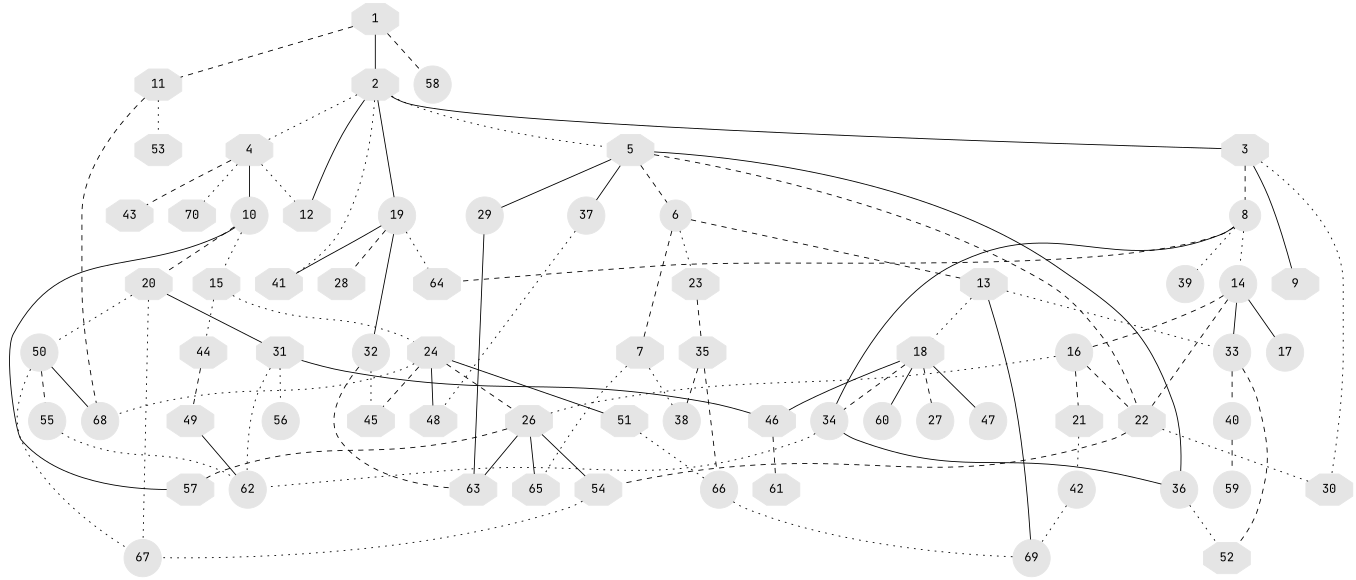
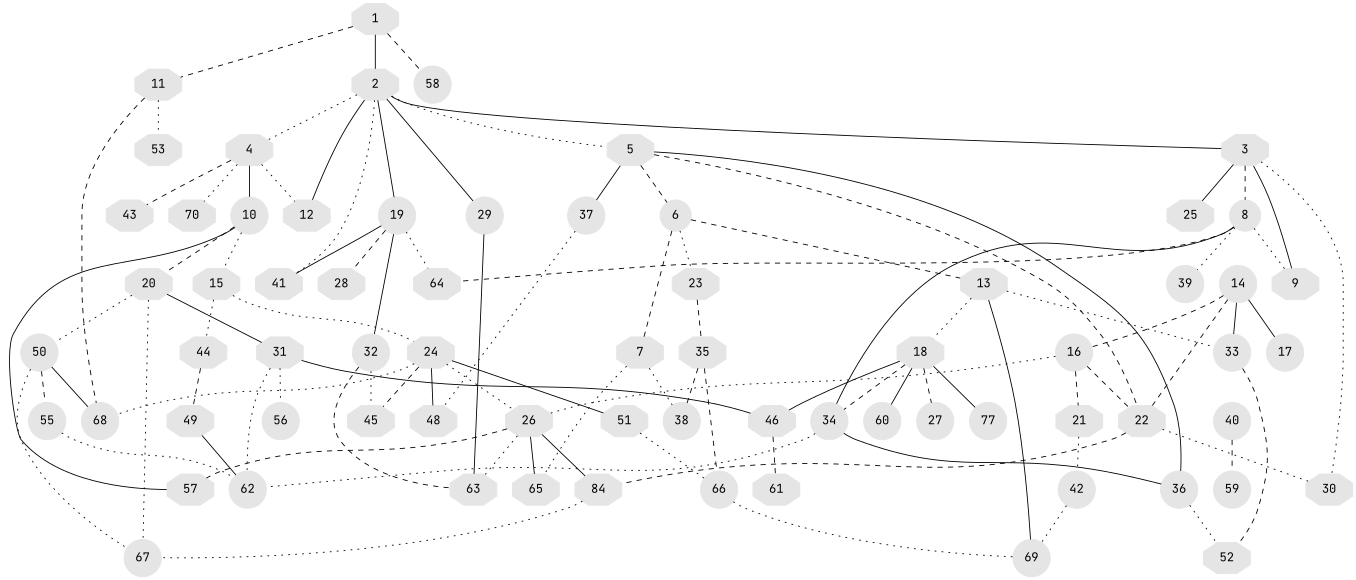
edge "5" -- "29": now "2" -- "29"
node "25": added
edge "8" -- "14": now "8" -- "9"
edge "33" -- "40": removed
edge "24" -- "26": style dashed -> dotted
node "47": label "47" -> "77"
edge "26" -- "63": style solid -> dotted
node "54": label "54" -> "84"
